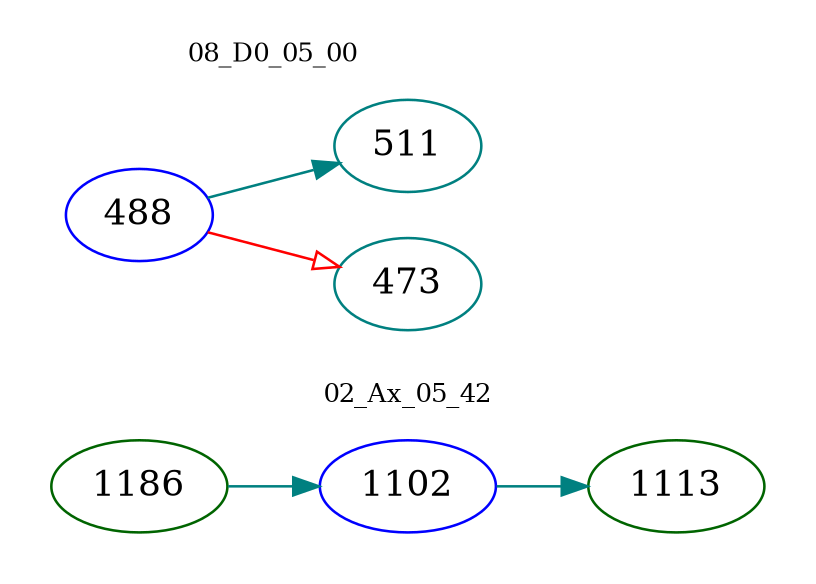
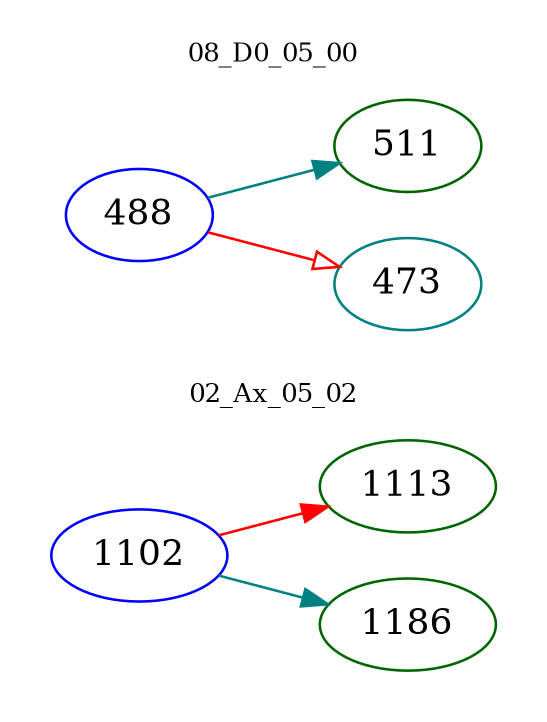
node "511": color teal -> darkgreen
cluster "02_Ax_05_42": label "02_Ax_05_42" -> "02_Ax_05_02"
edge "1186" -> "1102": reversed
edge "1102" -> "1113": color teal -> red
